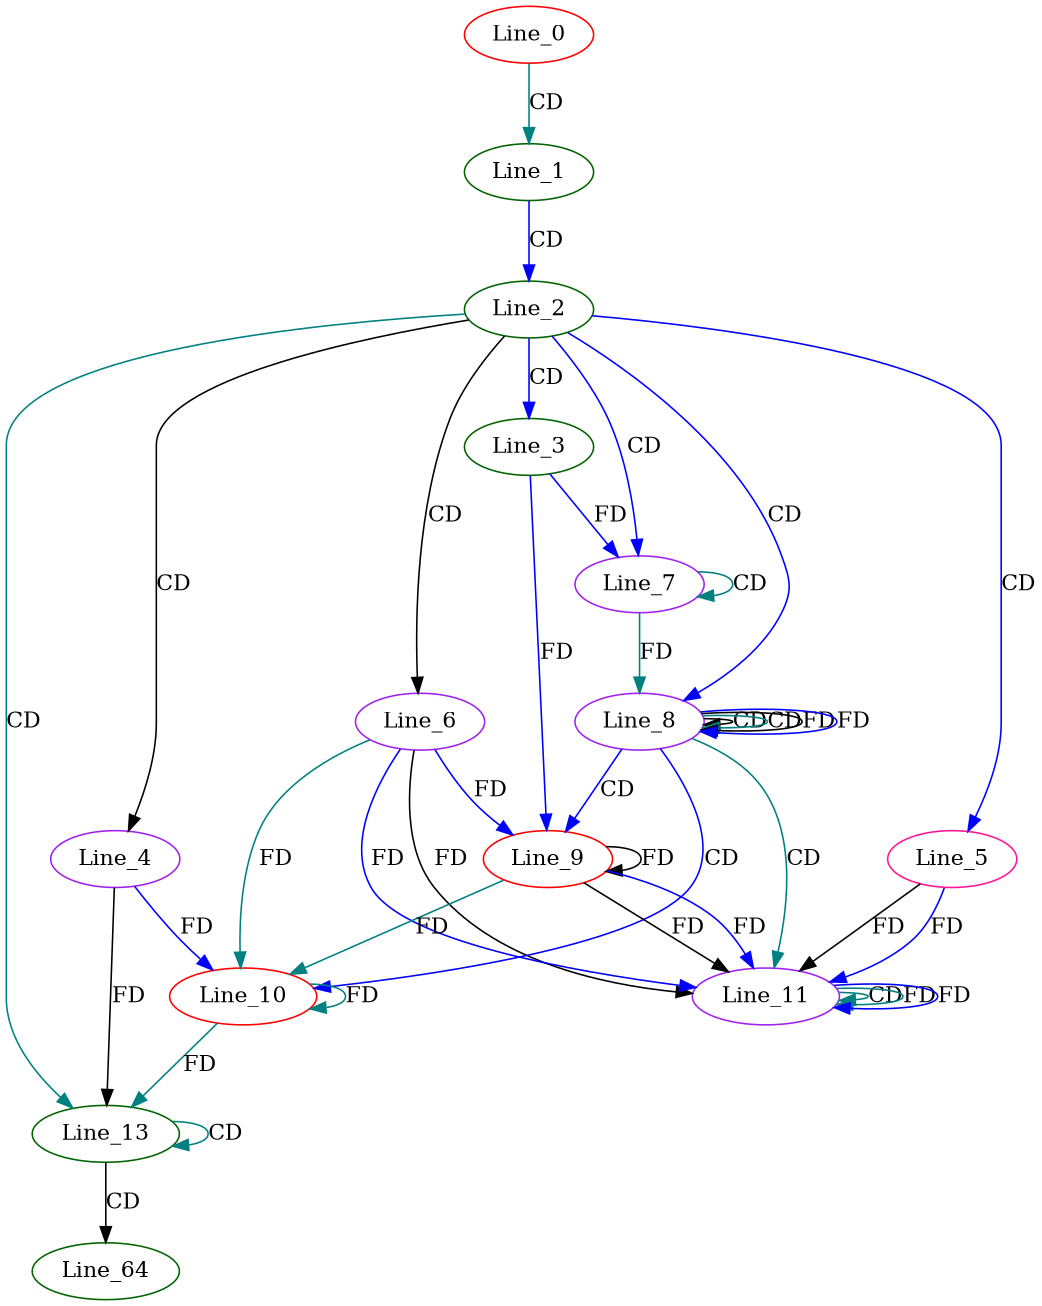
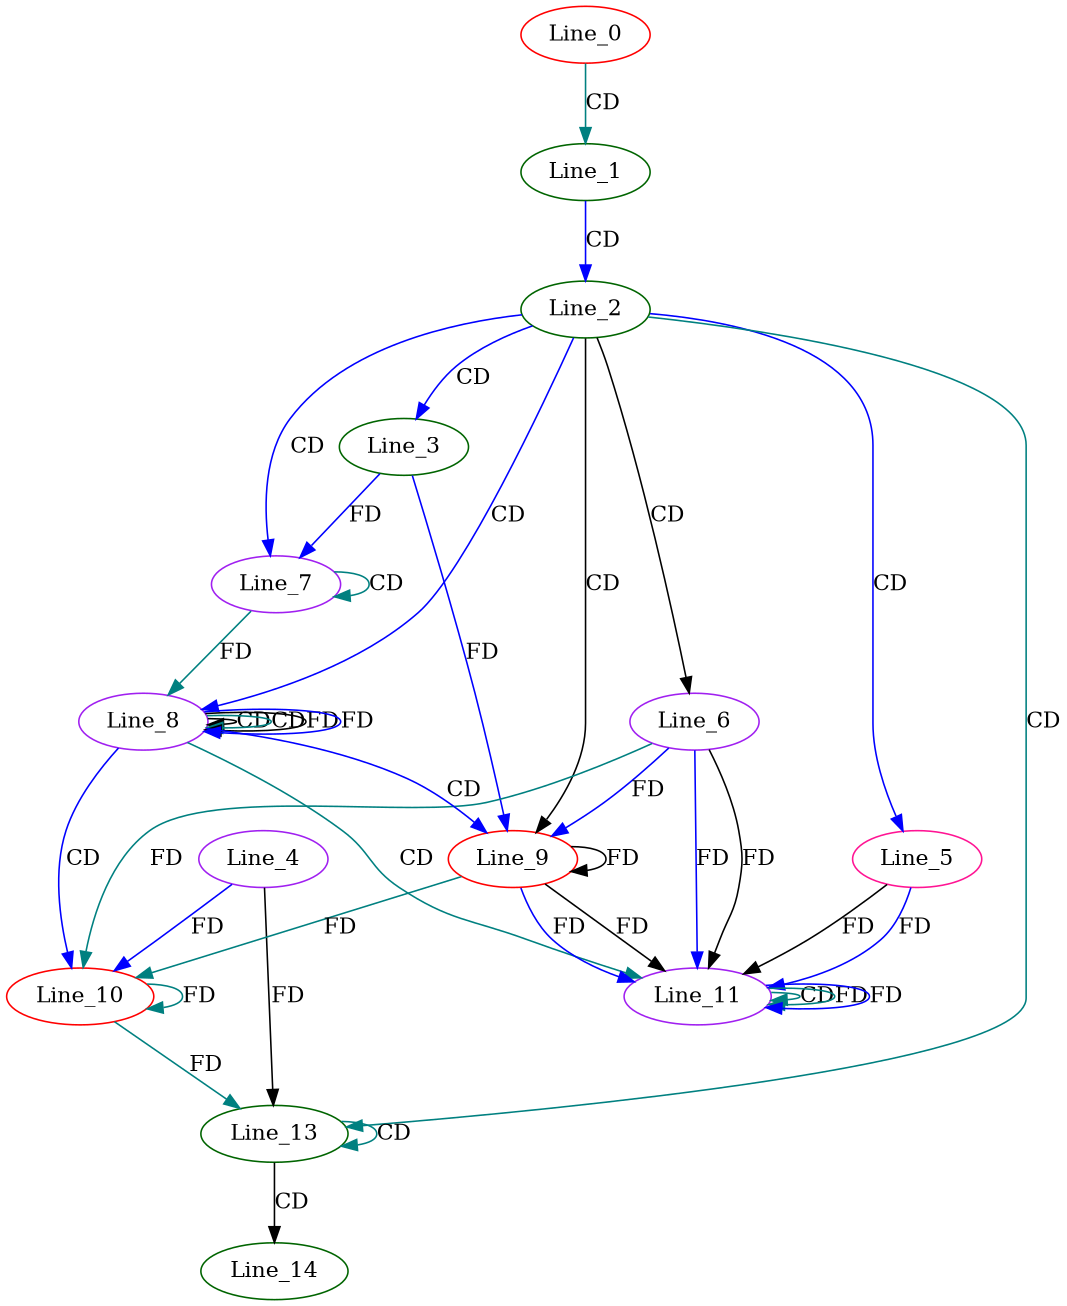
edge "Line_2" -> "Line_4": now "Line_2" -> "Line_9"
node "Line_64": label "Line_64" -> "Line_14"
